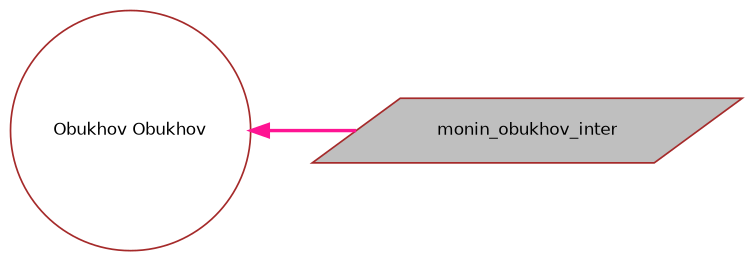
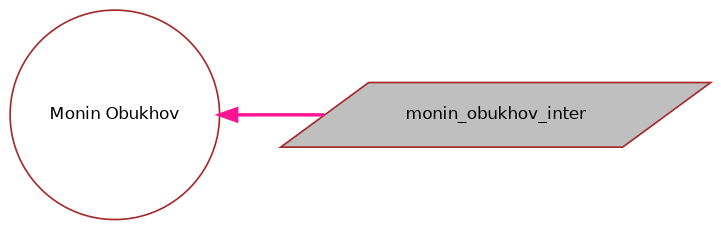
node "Obukhov Obukhov": label "Obukhov Obukhov" -> "Monin Obukhov"
